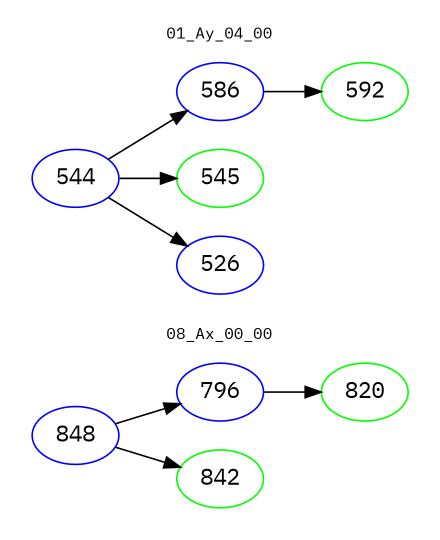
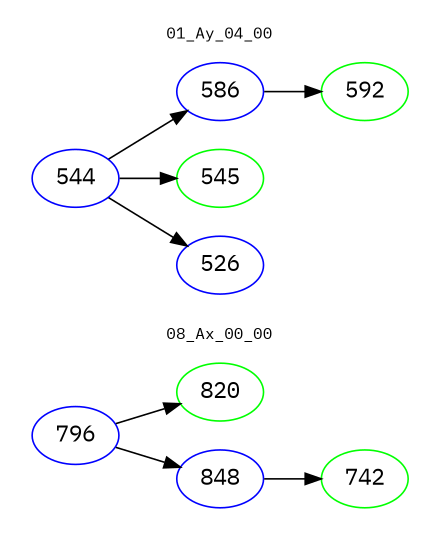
edge "848" -> "796": reversed
node "842": label "842" -> "742"
